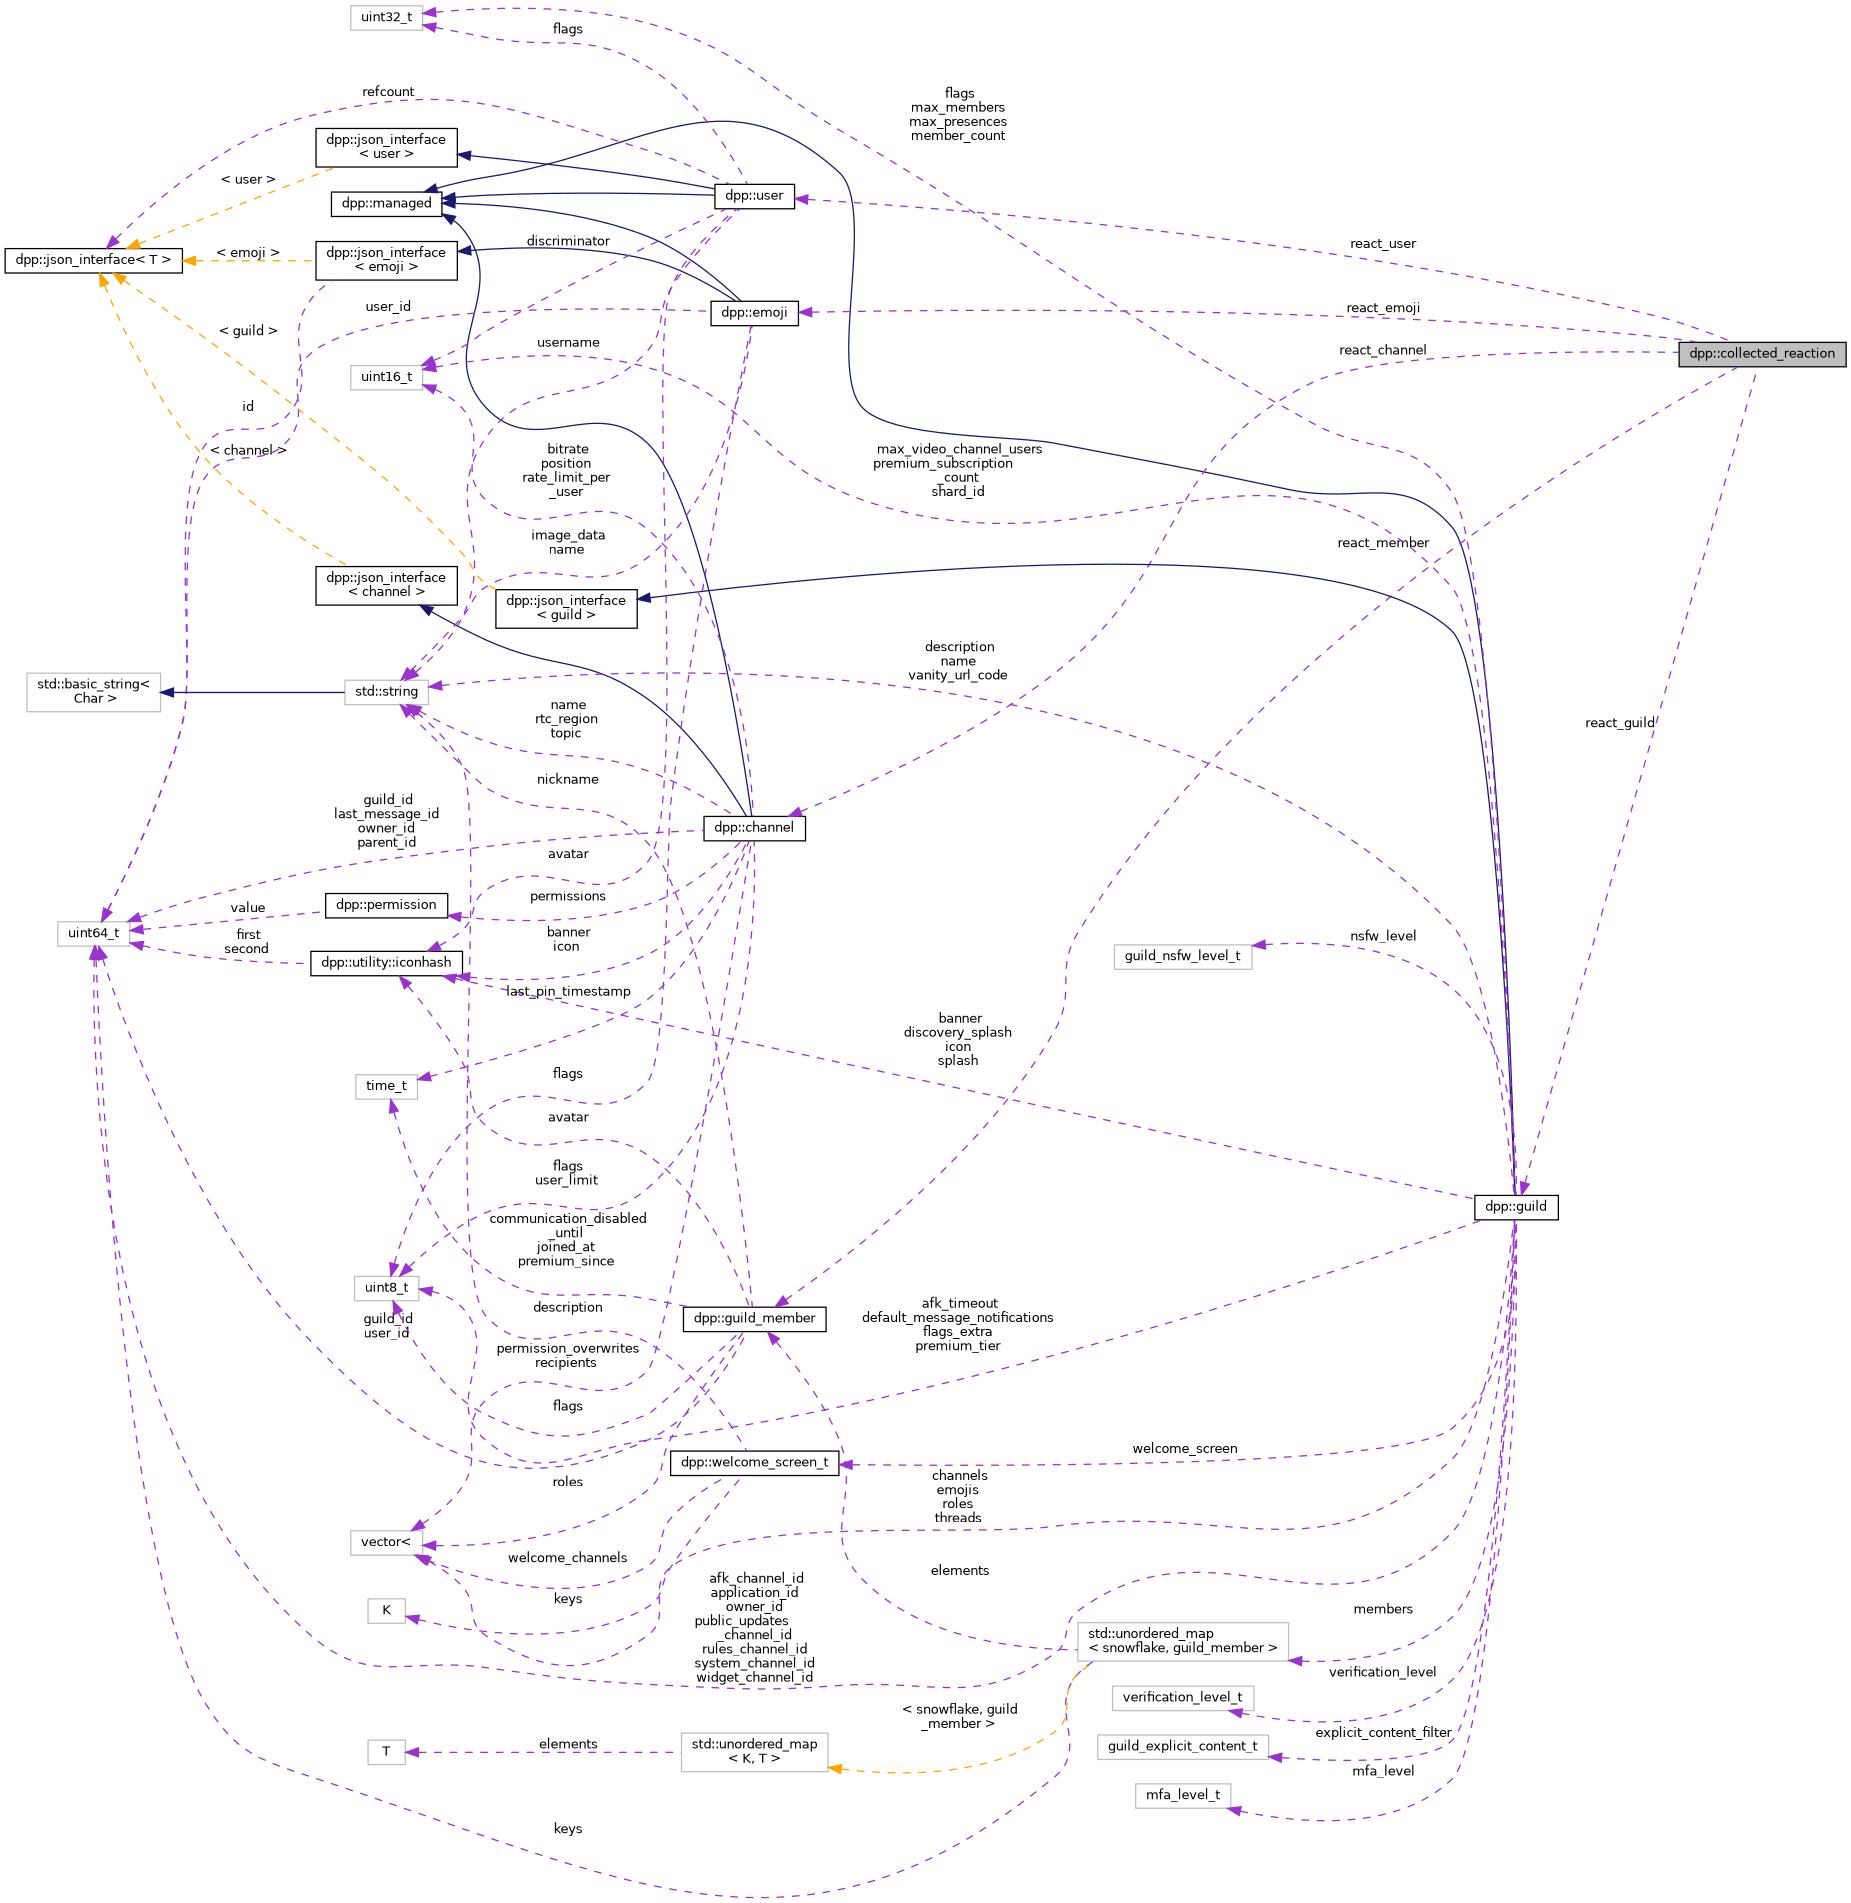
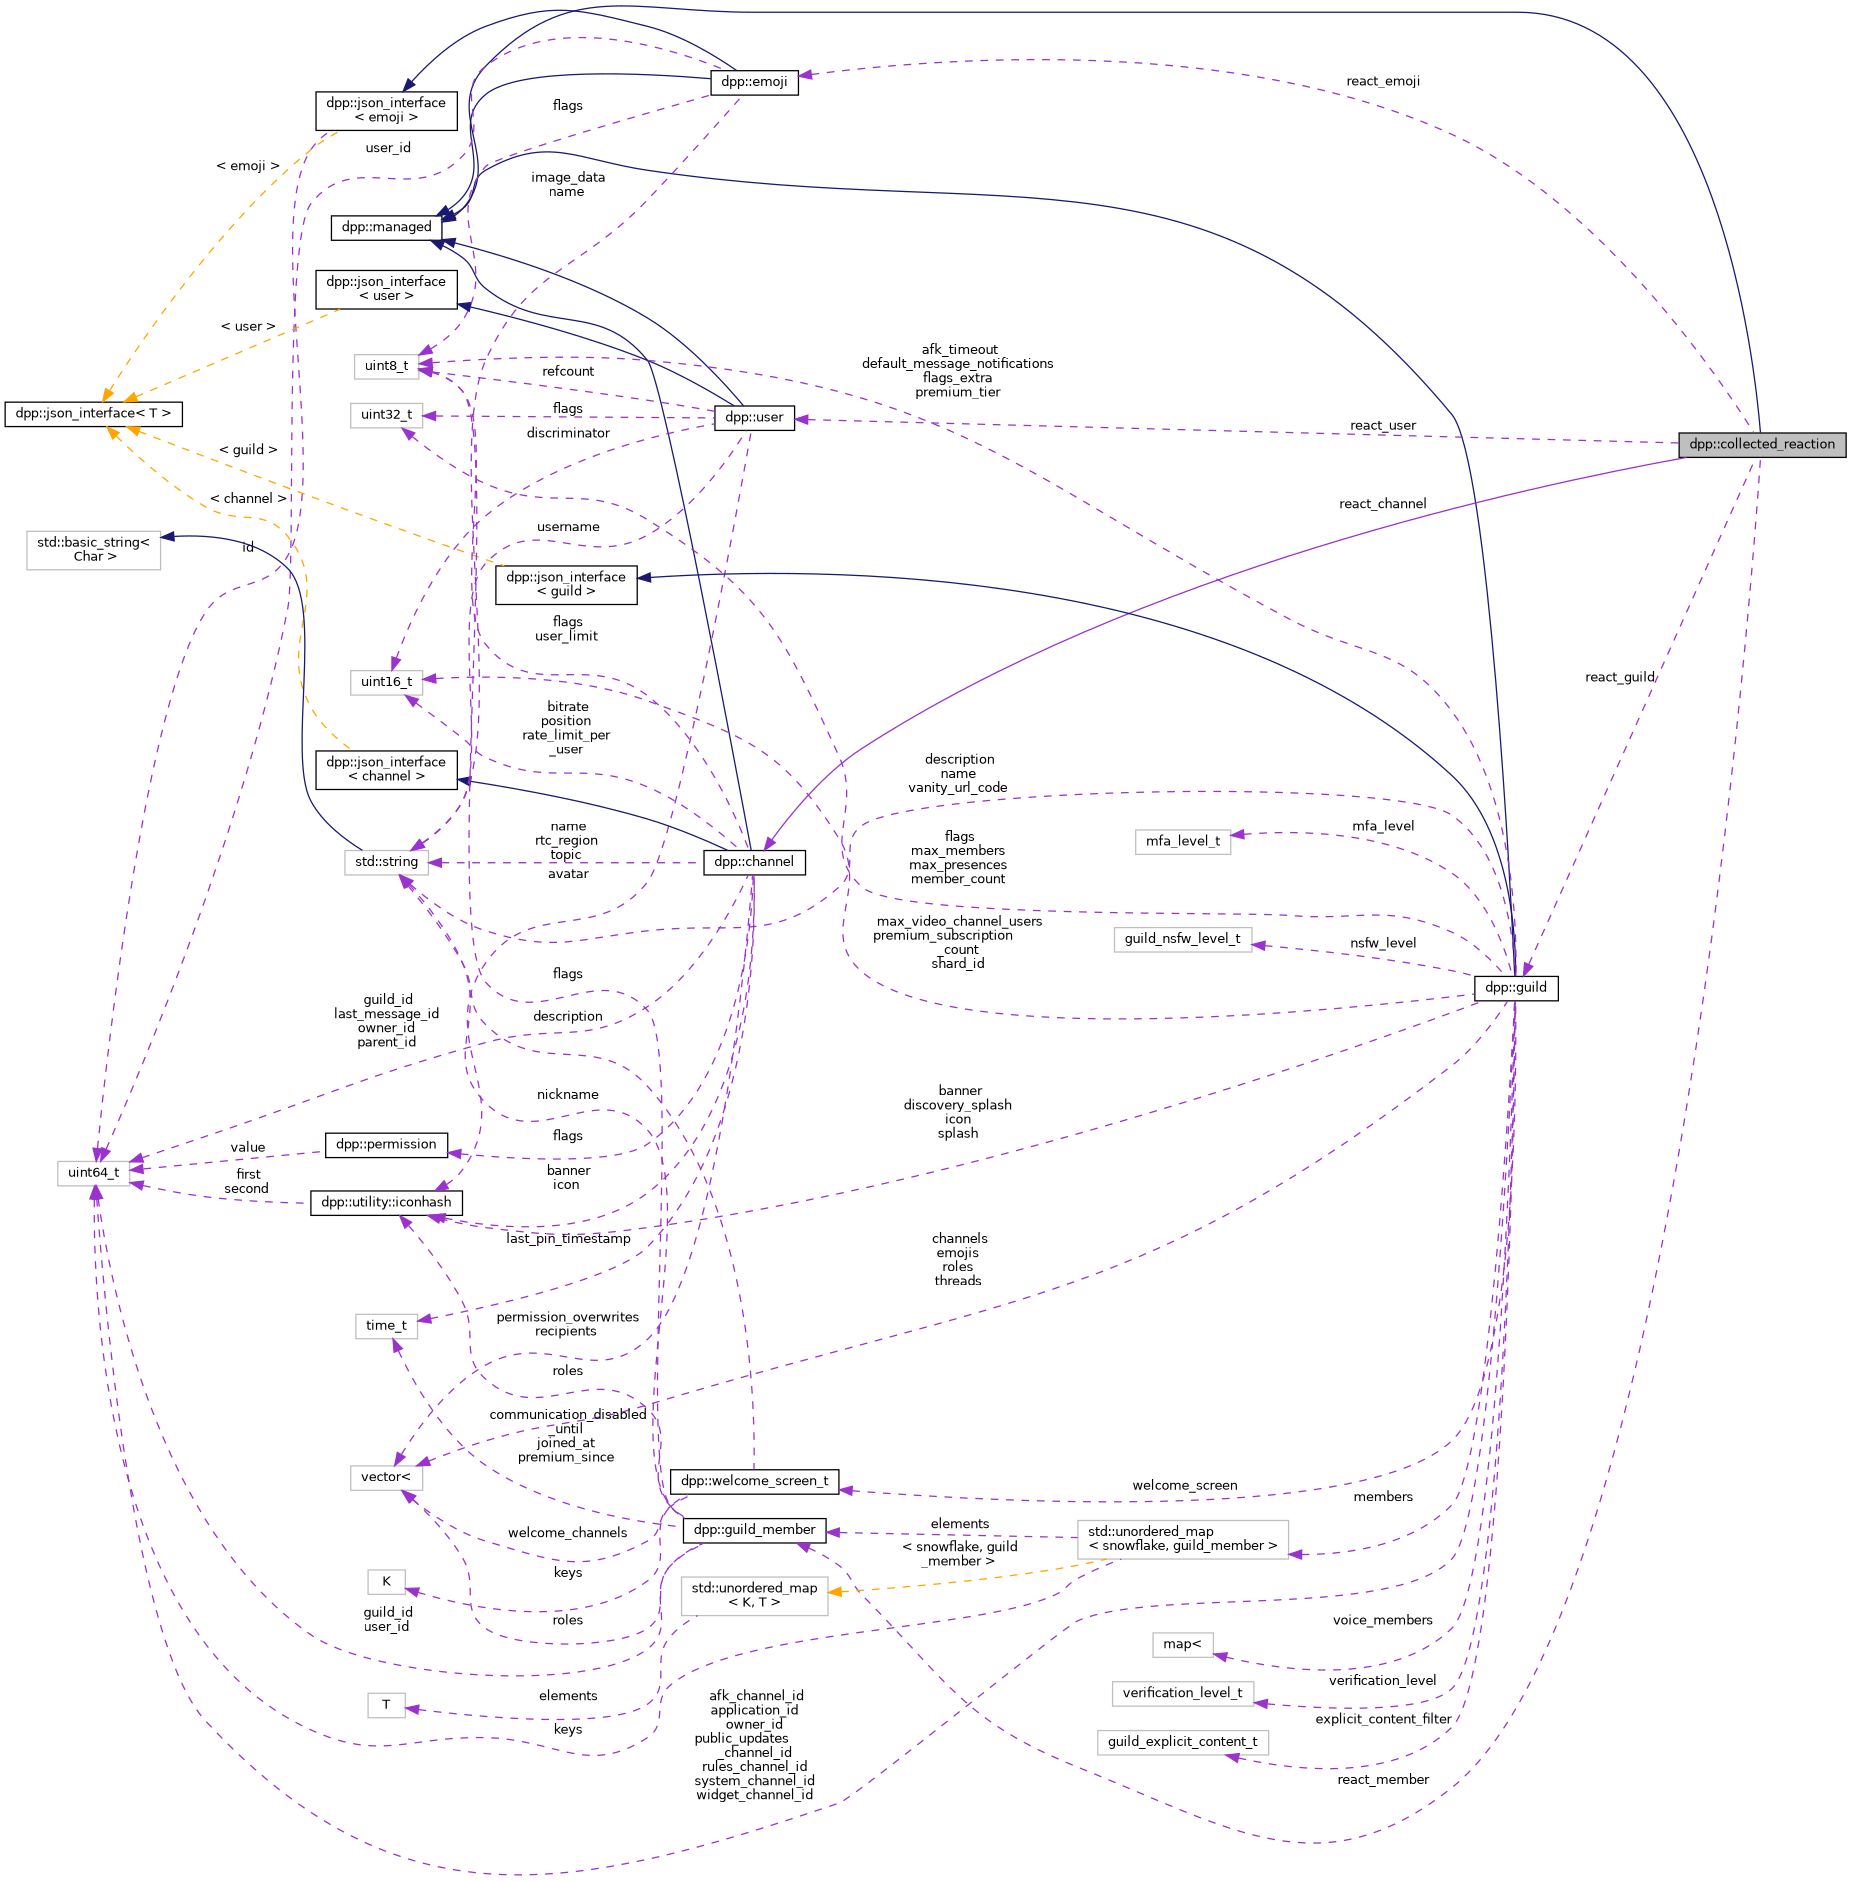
edge "dpp::collected_reaction" -> "dpp::managed": added
edge "dpp::user" -> "dpp::json_interface< T >": now "dpp::user" -> "uint8_t"
edge "dpp::collected_reaction" -> "dpp::channel": style dashed -> solid
edge "dpp::channel" -> "dpp::permission": label " permissions" -> " flags"
edge "dpp::guild_member" -> "dpp::utility::iconhash": label " avatar" -> " roles"
node "map<": added
